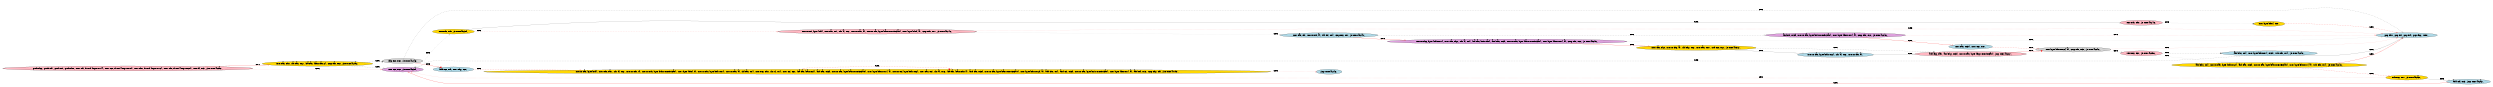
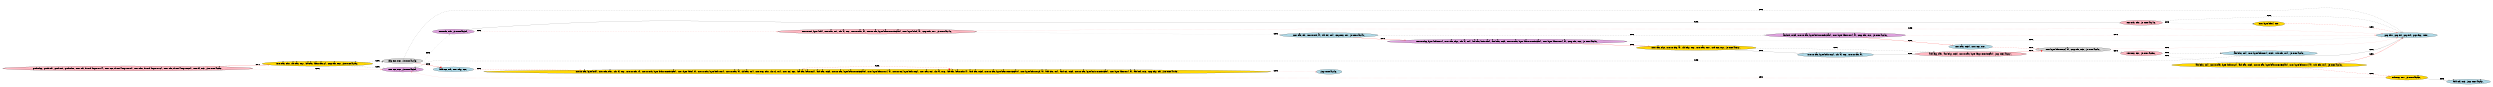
edge "'test edx, edx', 'je 0x804b246'," -> "'pop ebx', 'pop esi', 'pop edi', 'pop ebp', 'retn',": added, label "CFG"
node "'test edx, edx', 'je 0x804b23f',": fillcolor gold -> plum
edge "'add edi, 0x3', 'jmp 0x804b2a2'," -> "'test ecx, ecx', 'je 0x804b23f',": removed, label "CFG"
